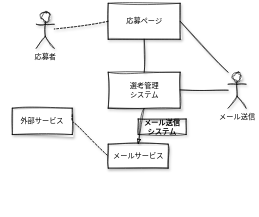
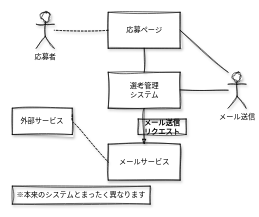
node "応募ページ": moved (144, 21) -> (144, 30)
node "メール送信 システム": label "メール送信 システム" -> "メール送信 リクエスト"
node "メールサービス": size 60x24 -> 72x36
node "※本来のシステムとまったく異なります": added
